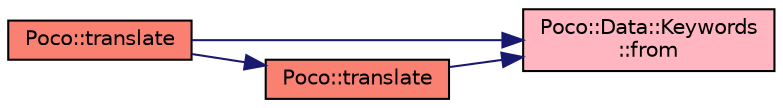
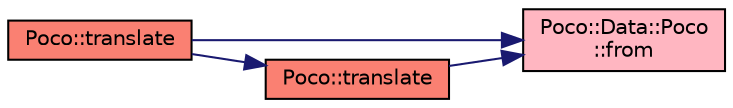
node "Poco::Data::Keywords ::from": label "Poco::Data::Keywords ::from" -> "Poco::Data::Poco ::from"
